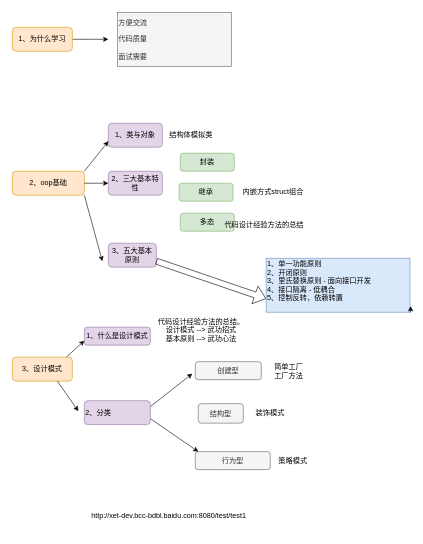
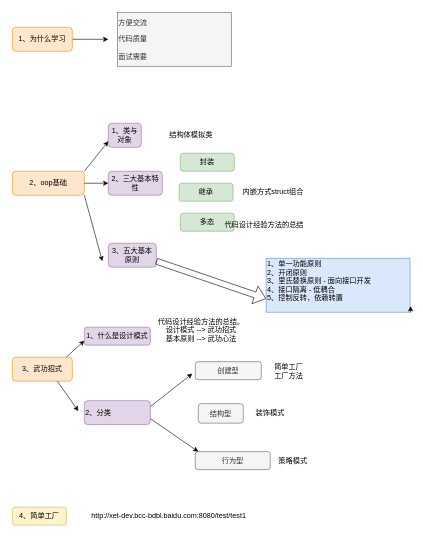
node "1、类与对象": size 54x24 -> 33x24
node "3、设计模式": label "3、设计模式" -> "3、武功招式"
node "4、简单工厂": added
